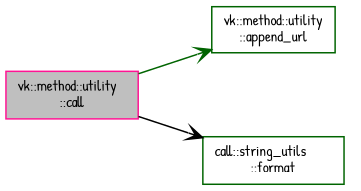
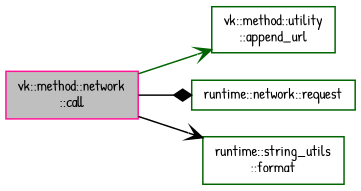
node "vk::method::utility ::call": label "vk::method::utility ::call" -> "vk::method::network ::call"
node "runtime::network::request": added
node "call::string_utils ::format": label "call::string_utils ::format" -> "runtime::string_utils ::format"
